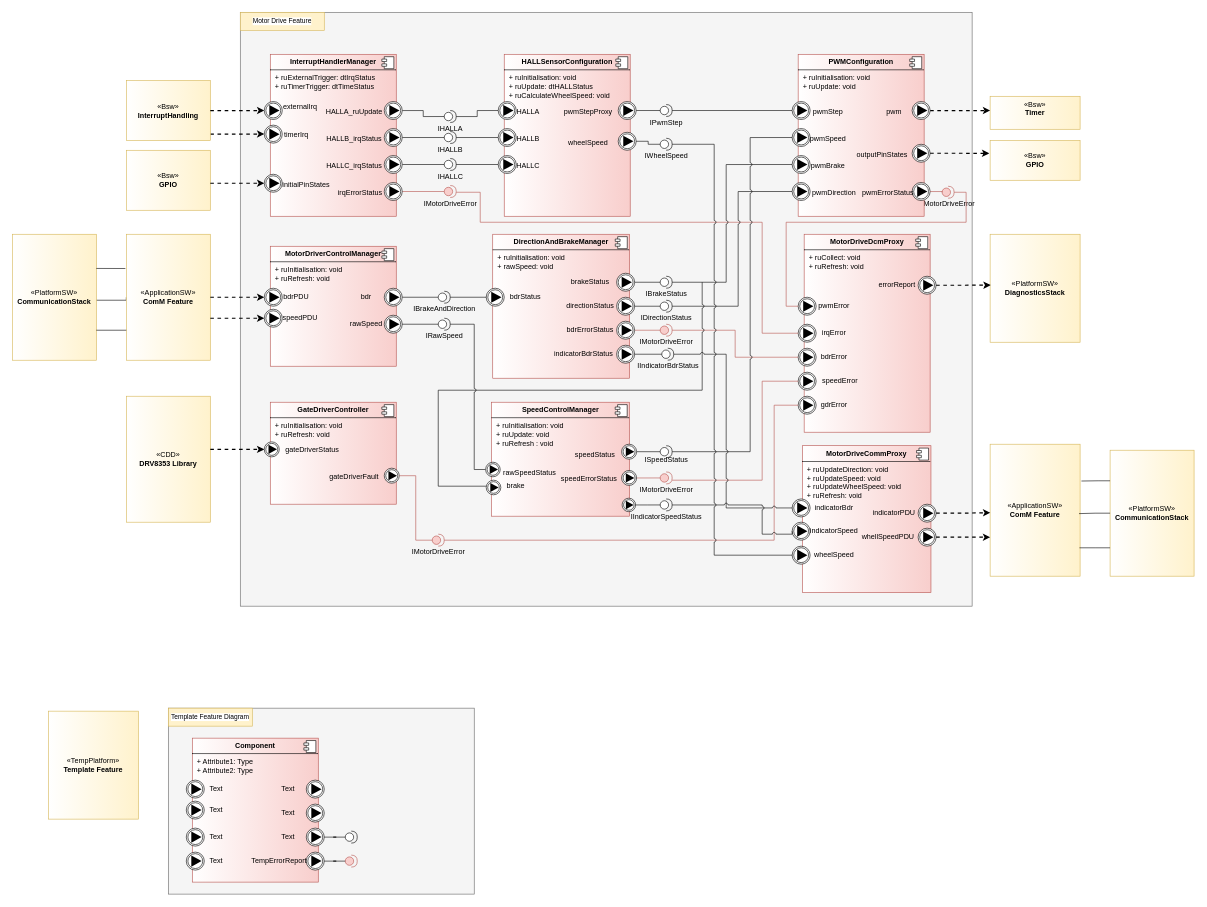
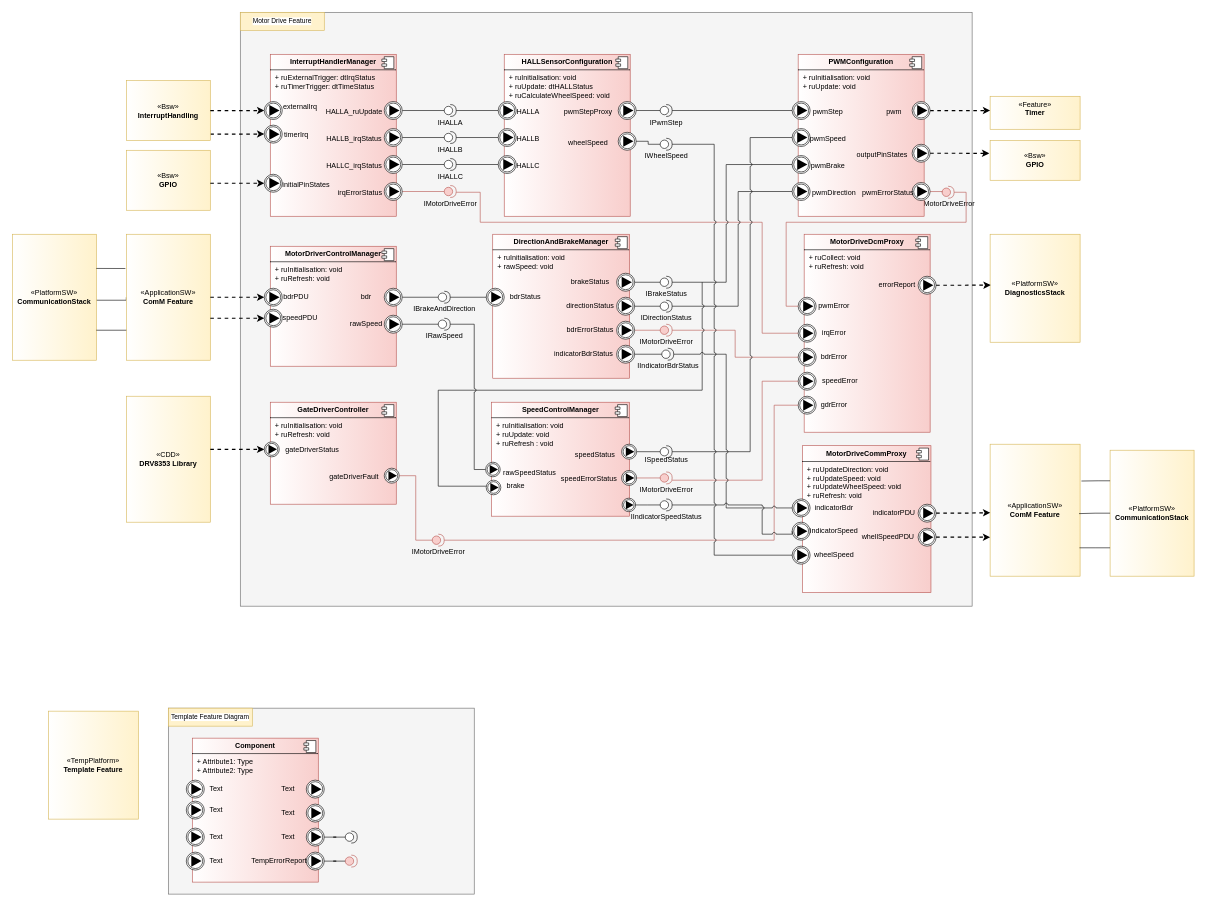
node "«Bsw» Timer": label "«Bsw» Timer" -> "«Feature» Timer"
node "IHALLA": moved (450, 117) -> (450, 111)
